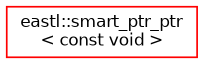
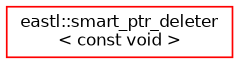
node "eastl::smart_ptr_ptr < const void >": label "eastl::smart_ptr_ptr < const void >" -> "eastl::smart_ptr_deleter < const void >"
